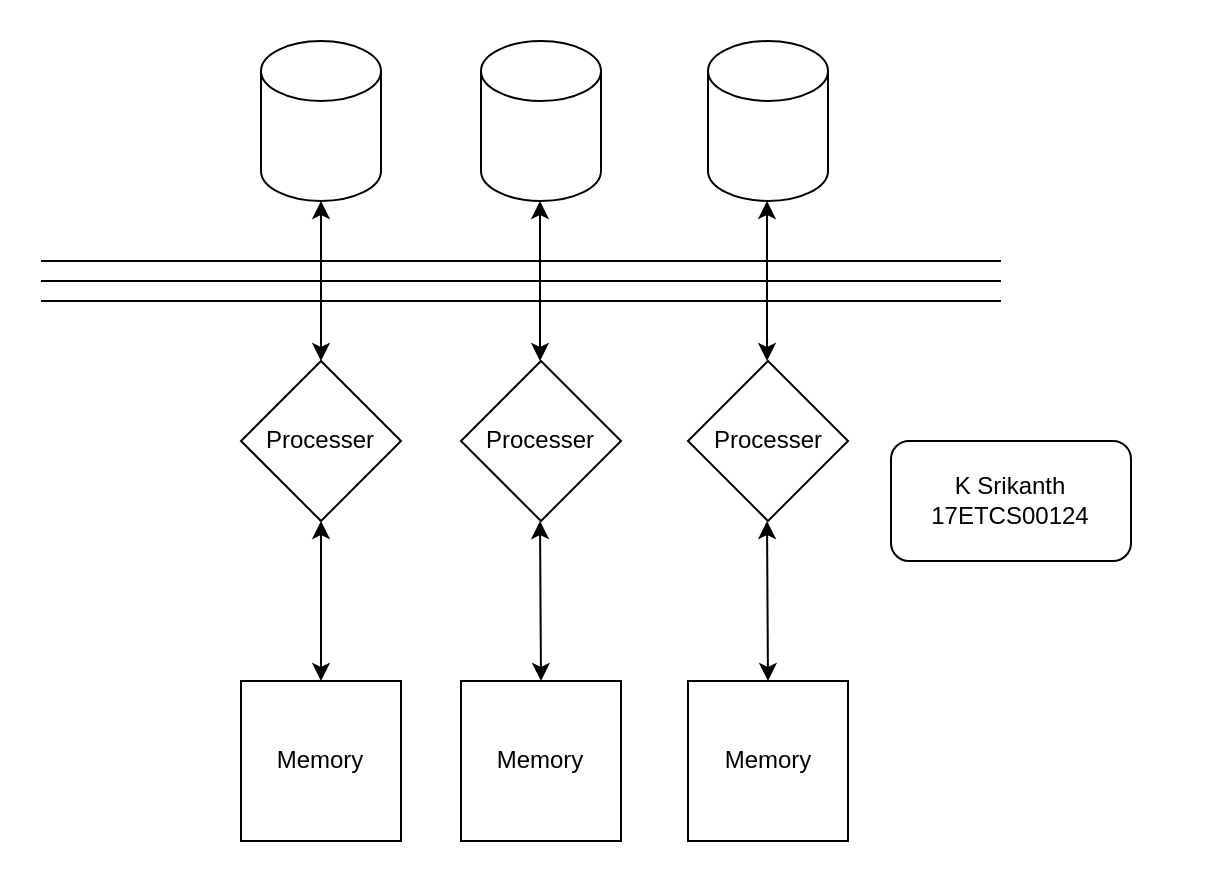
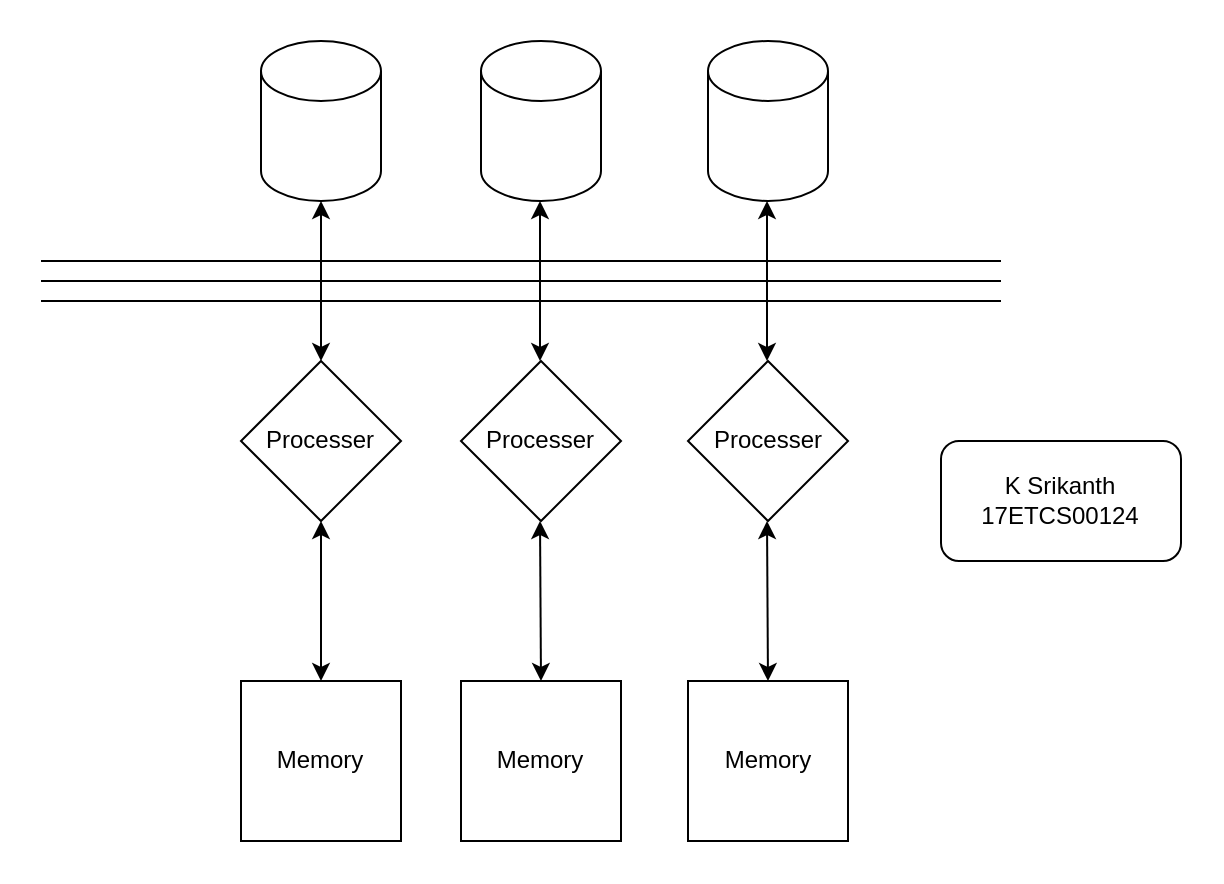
node "K Srikanth 17ETCS00124": moved (1011, 501) -> (1061, 501)
